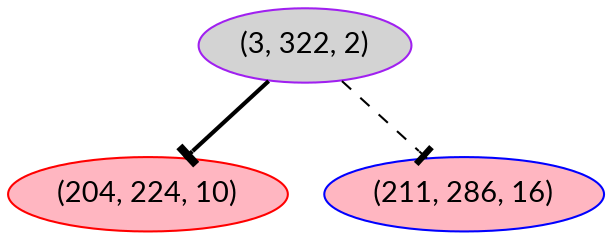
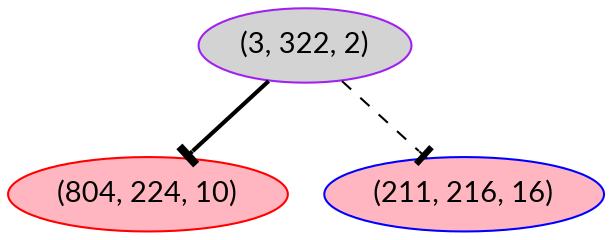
node "(204, 224, 10)": label "(204, 224, 10)" -> "(804, 224, 10)"
node "(211, 286, 16)": label "(211, 286, 16)" -> "(211, 216, 16)"
